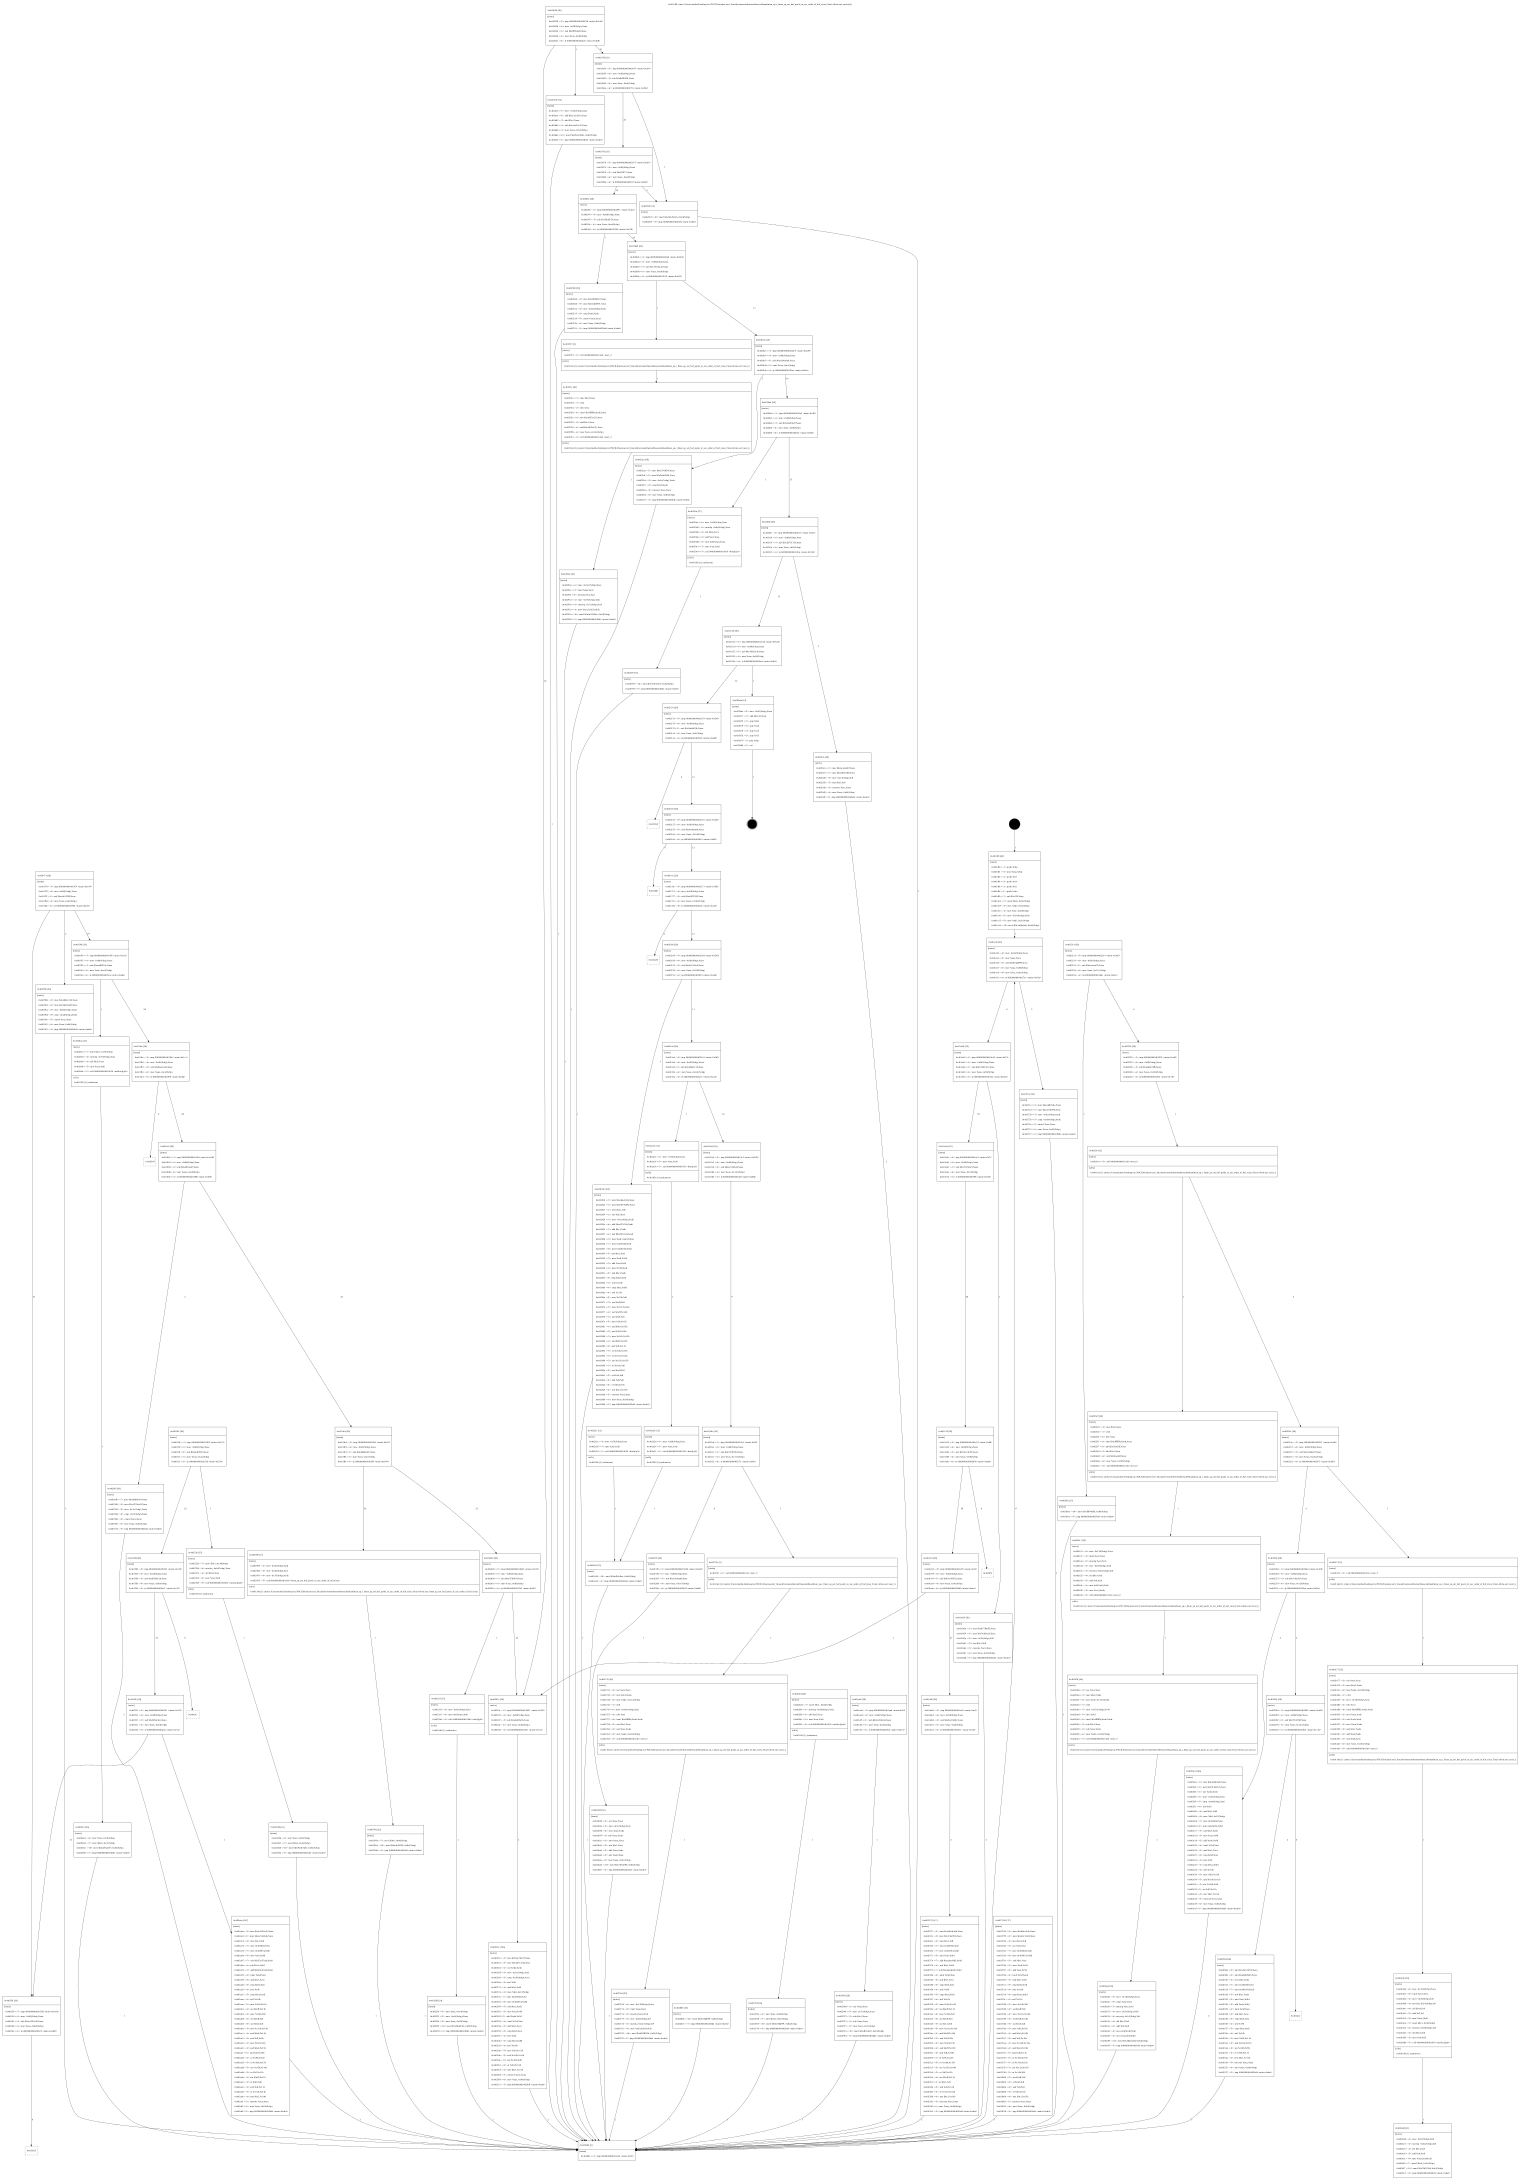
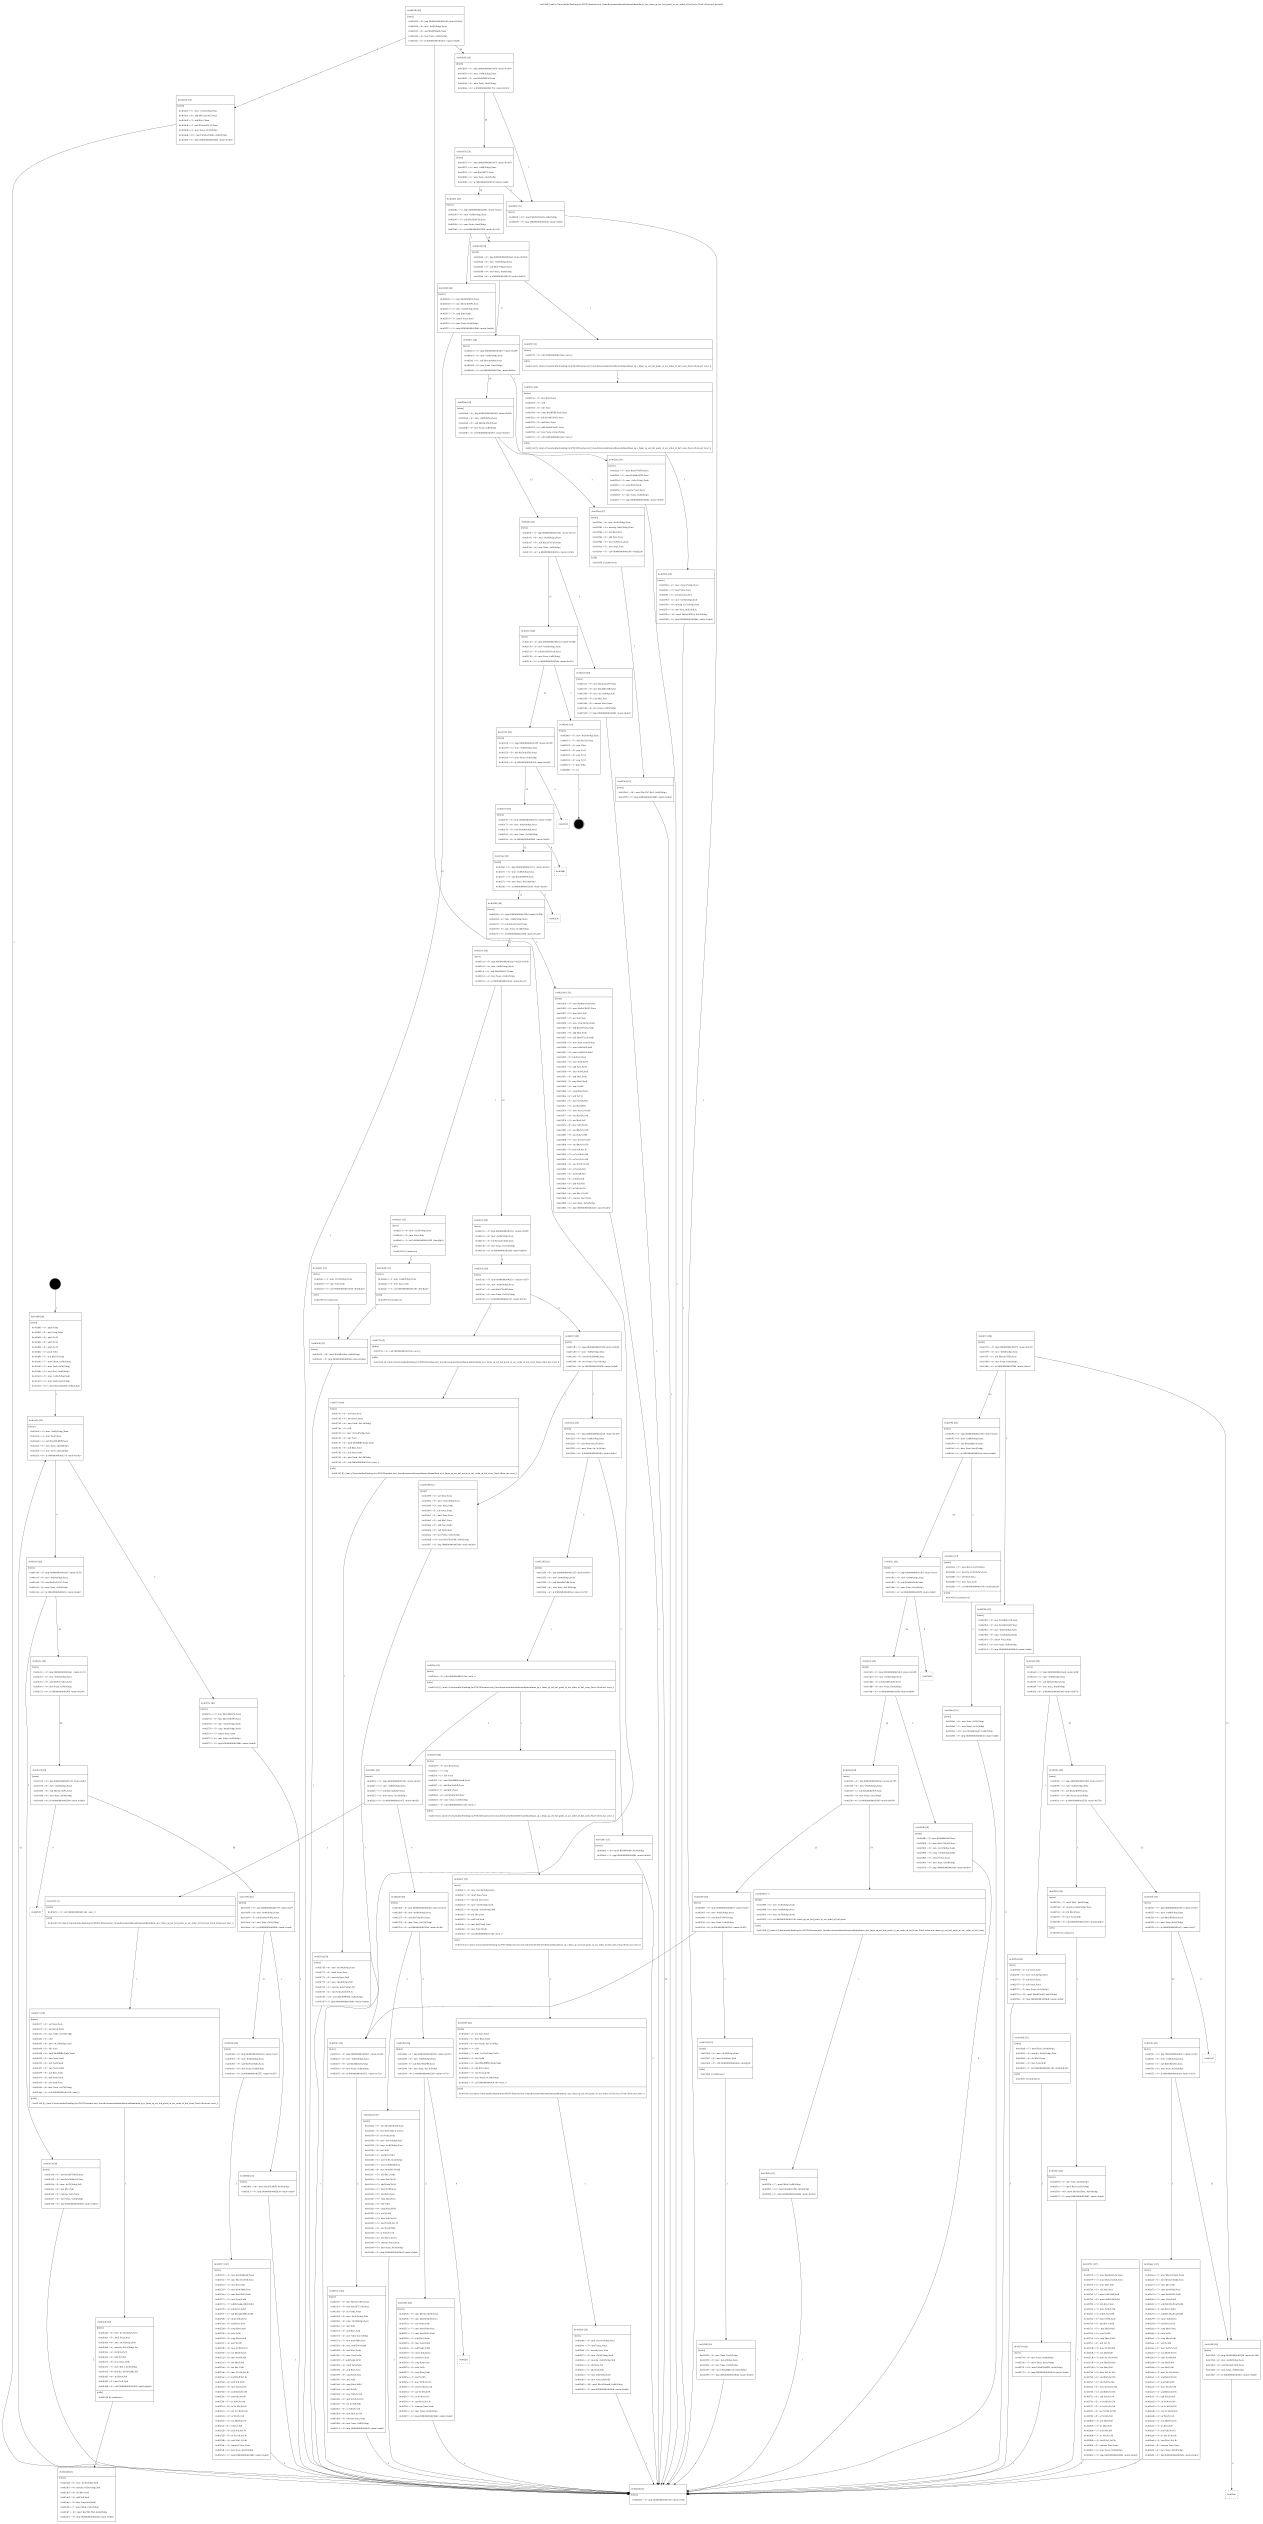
edge "0x4021f8 [28]" -> "0x402214 [28]": added, label "7"
edge "0x401e94 [28]" -> "0x40201c [28]": now "0x401e94 [28]" -> "0x4028bb [15]"
edge "0x401ee8 [28]" -> "0x401f04 [28]": added, label "33"
